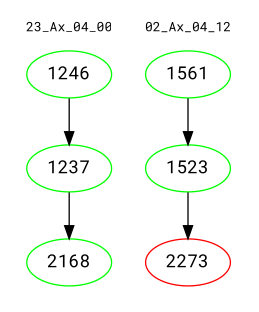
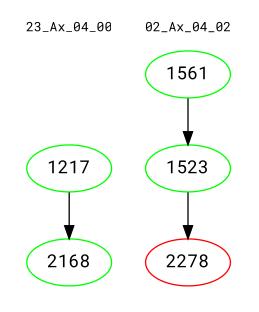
cluster "02_Ax_04_12": label "02_Ax_04_12" -> "02_Ax_04_02"
node "1246": removed
node "1237": label "1237" -> "1217"
node "2273": label "2273" -> "2278"
